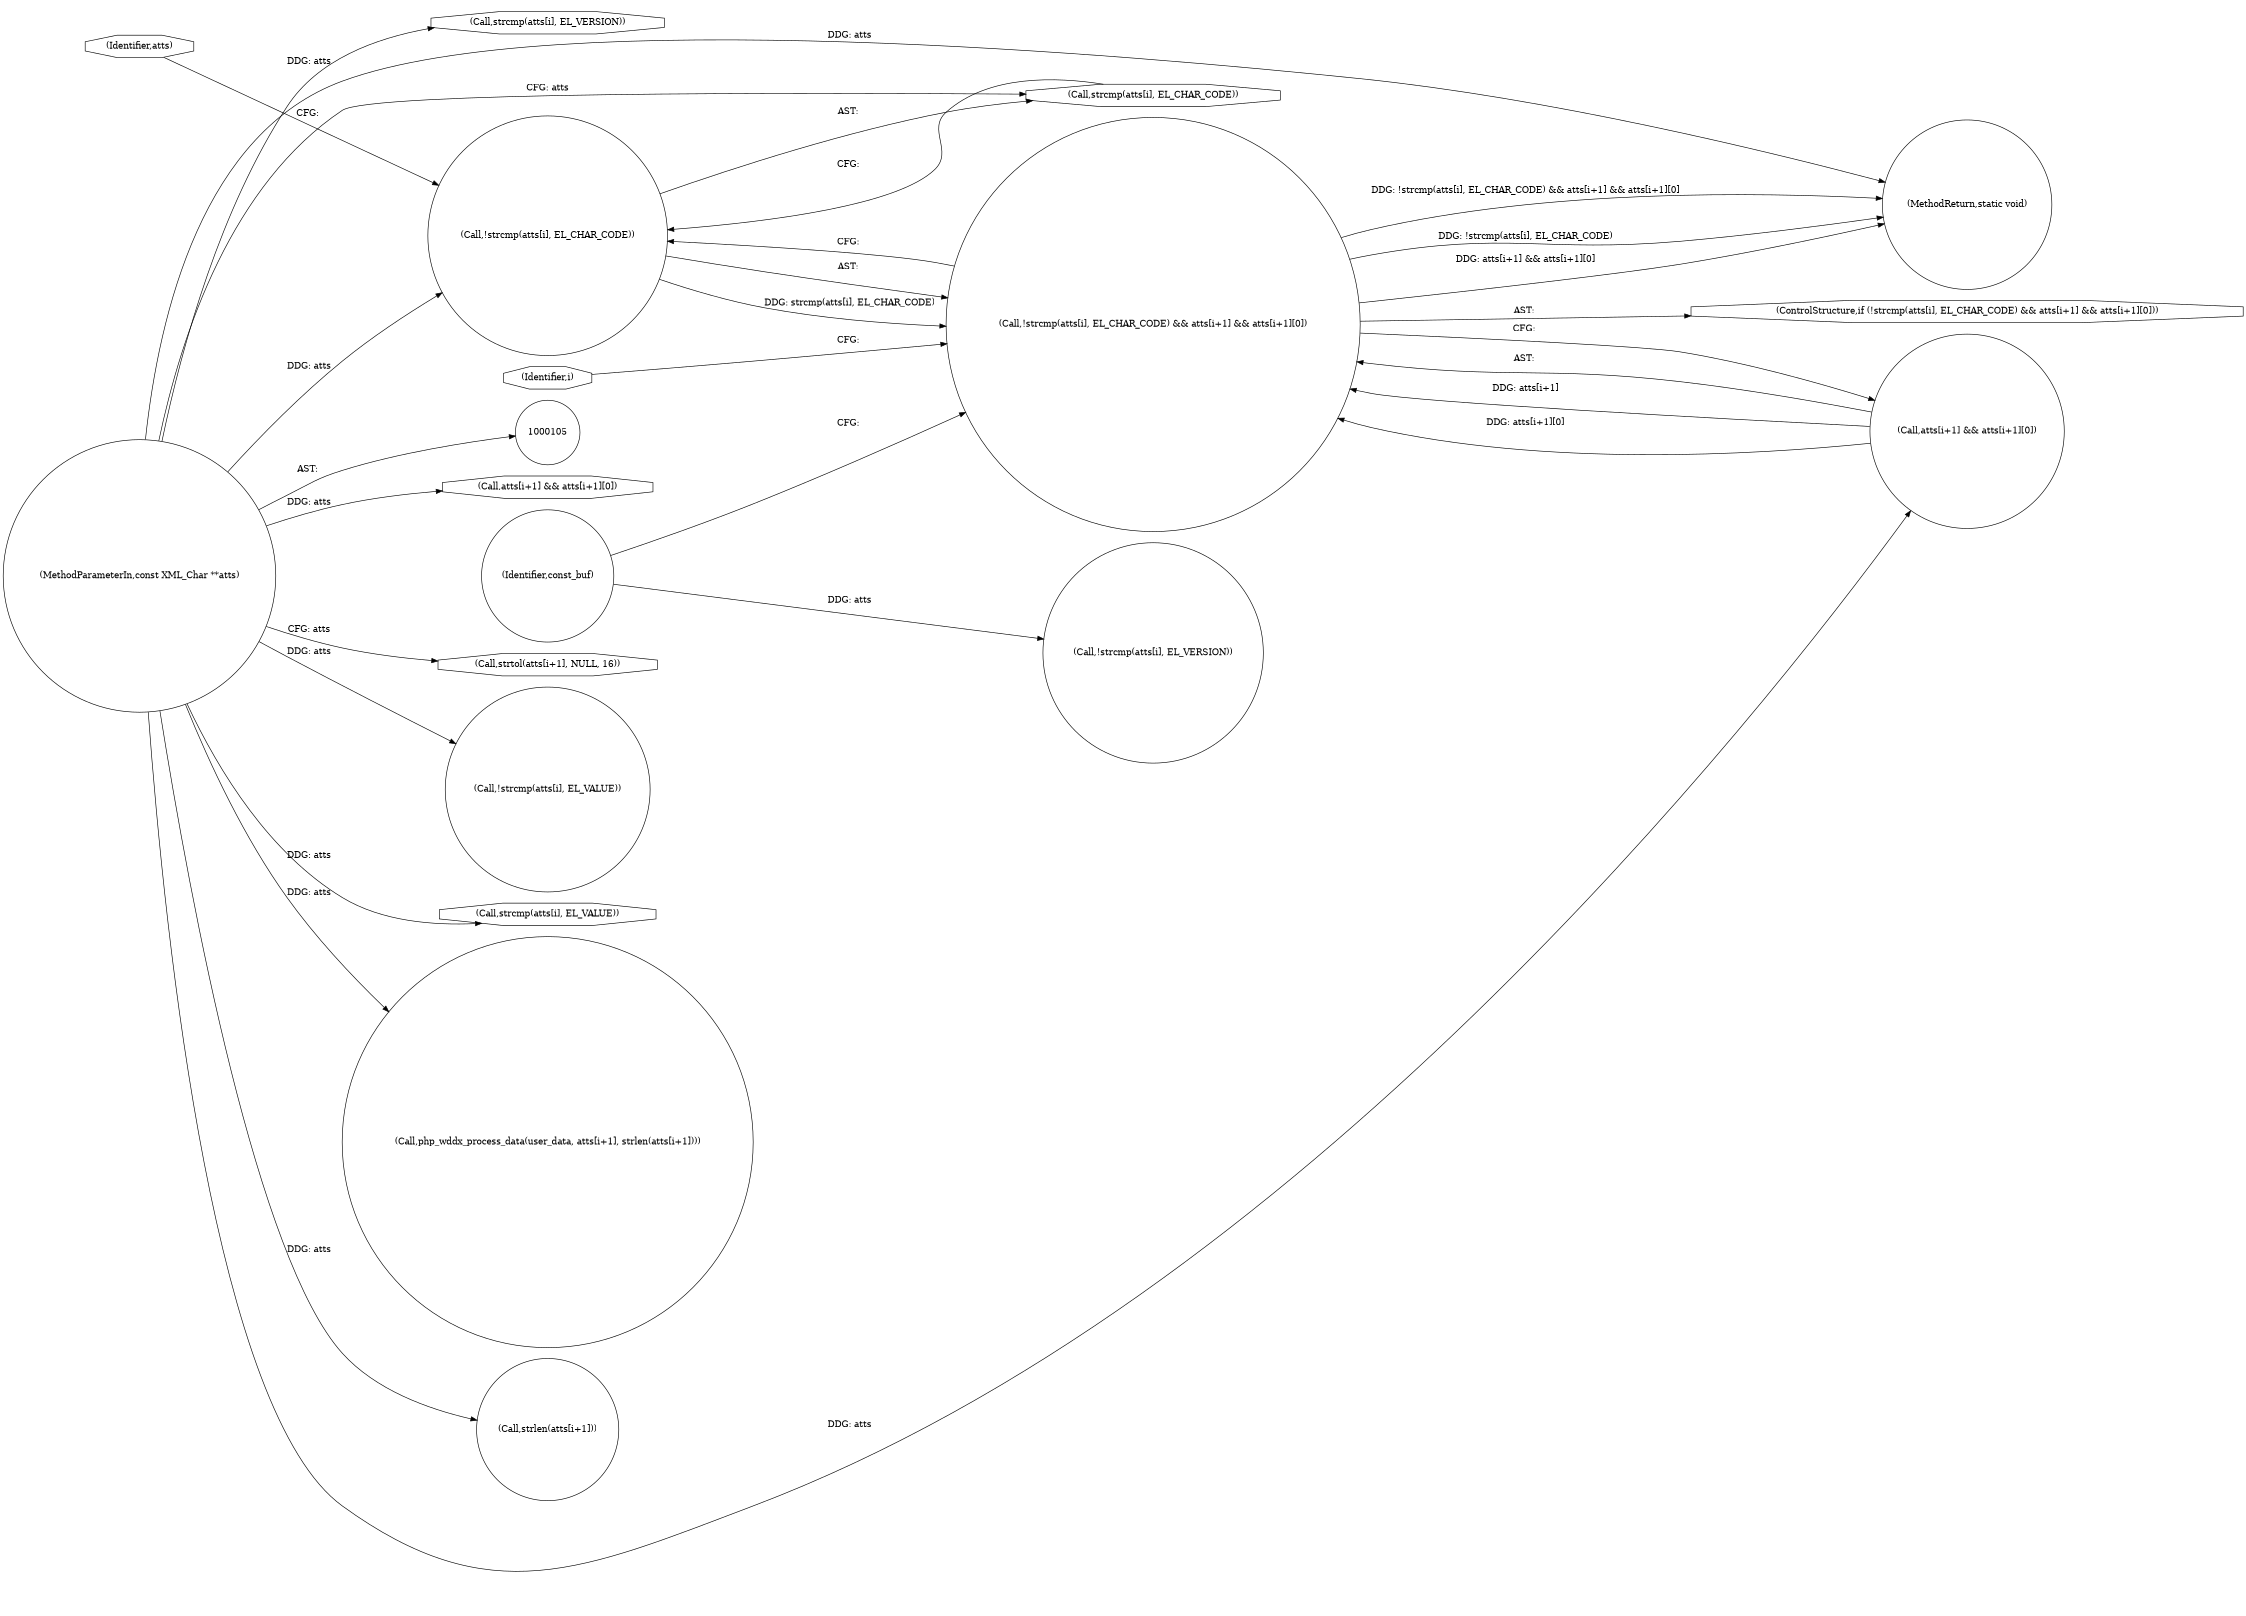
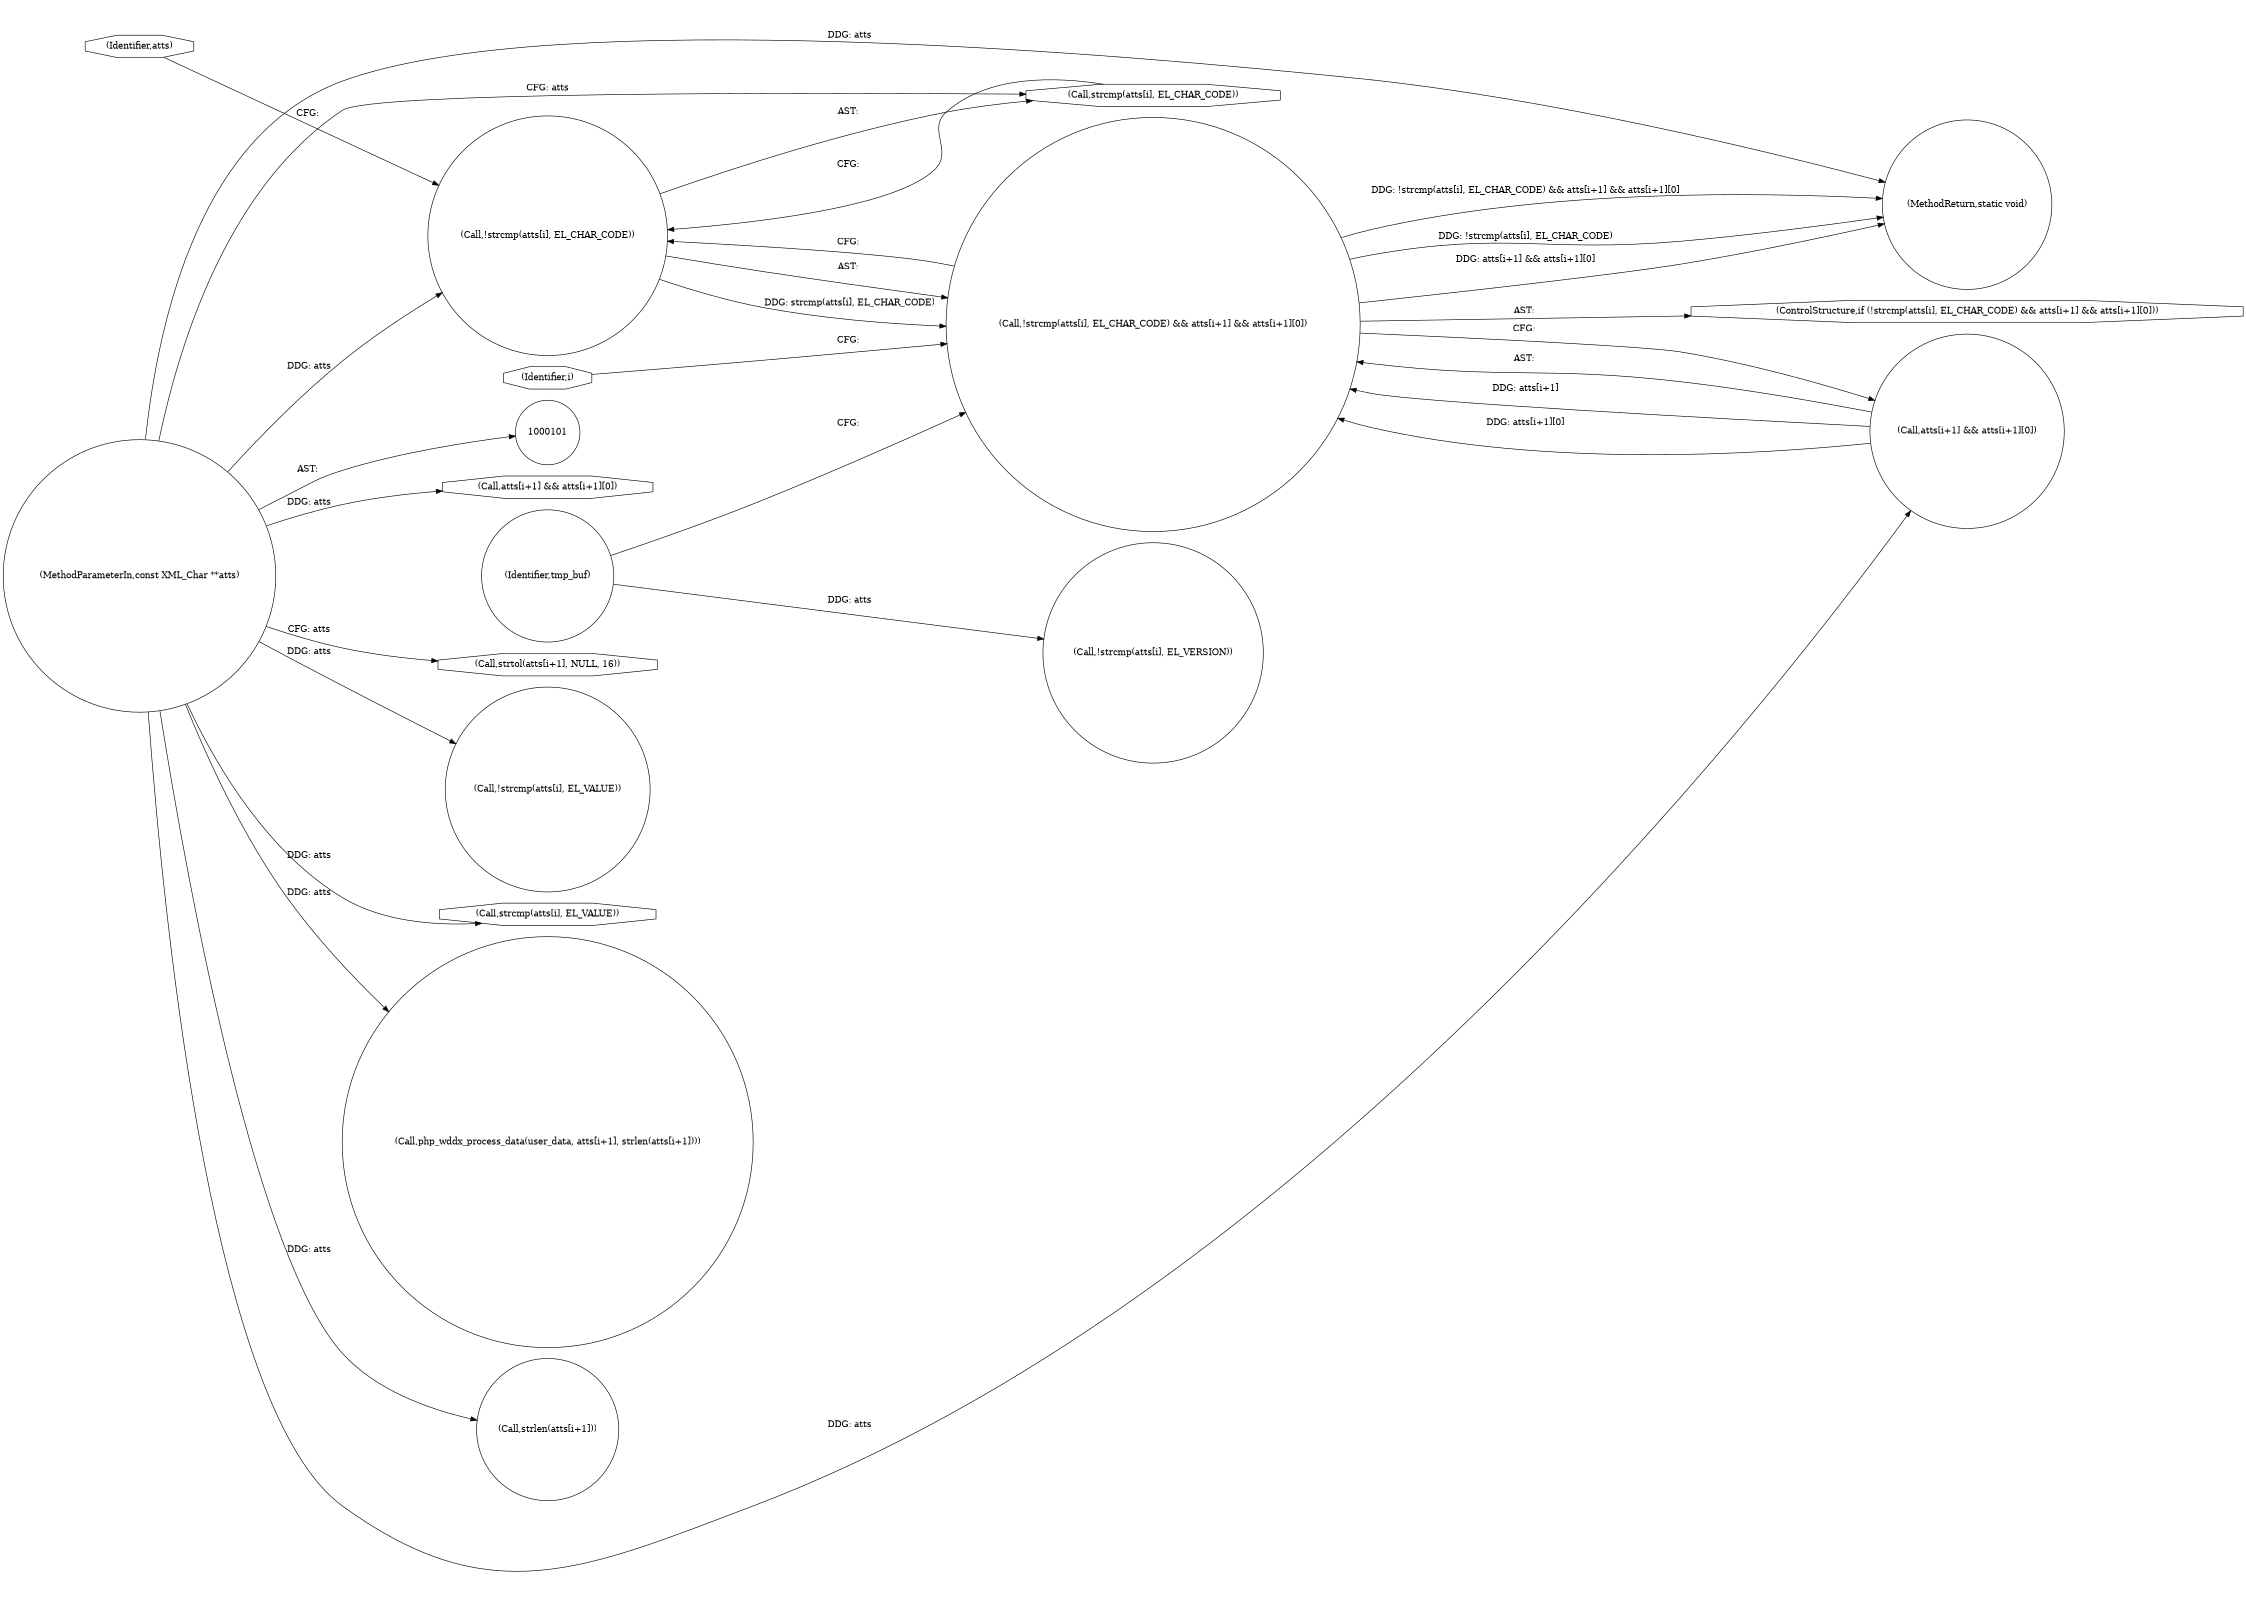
node "(Call,strcmp(atts[i], EL_VERSION))": removed
node "1000105": label "1000105" -> "1000101"
node "(Identifier,const_buf)": label "(Identifier,const_buf)" -> "(Identifier,tmp_buf)"
